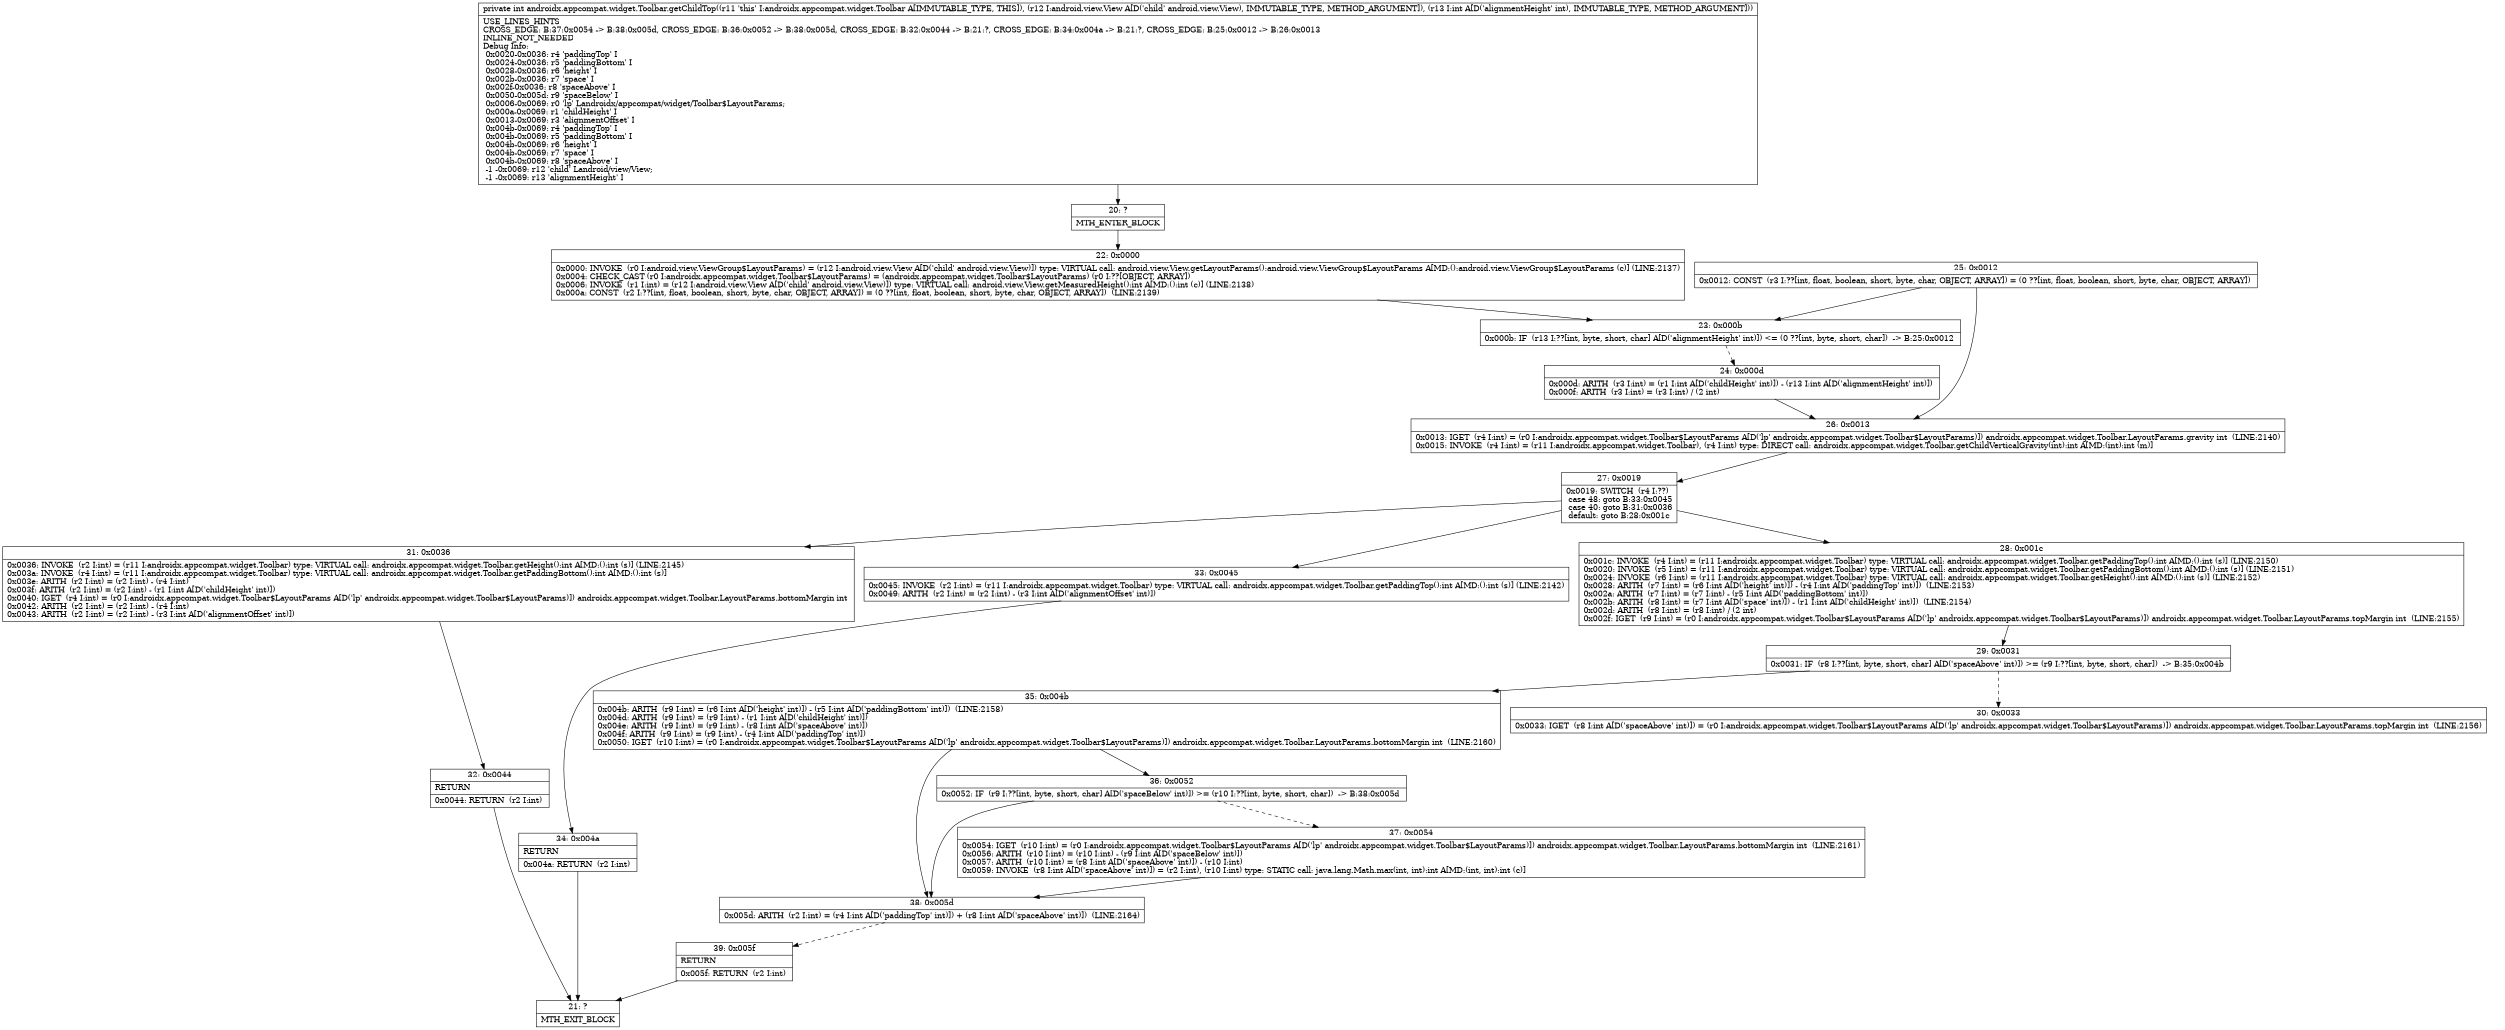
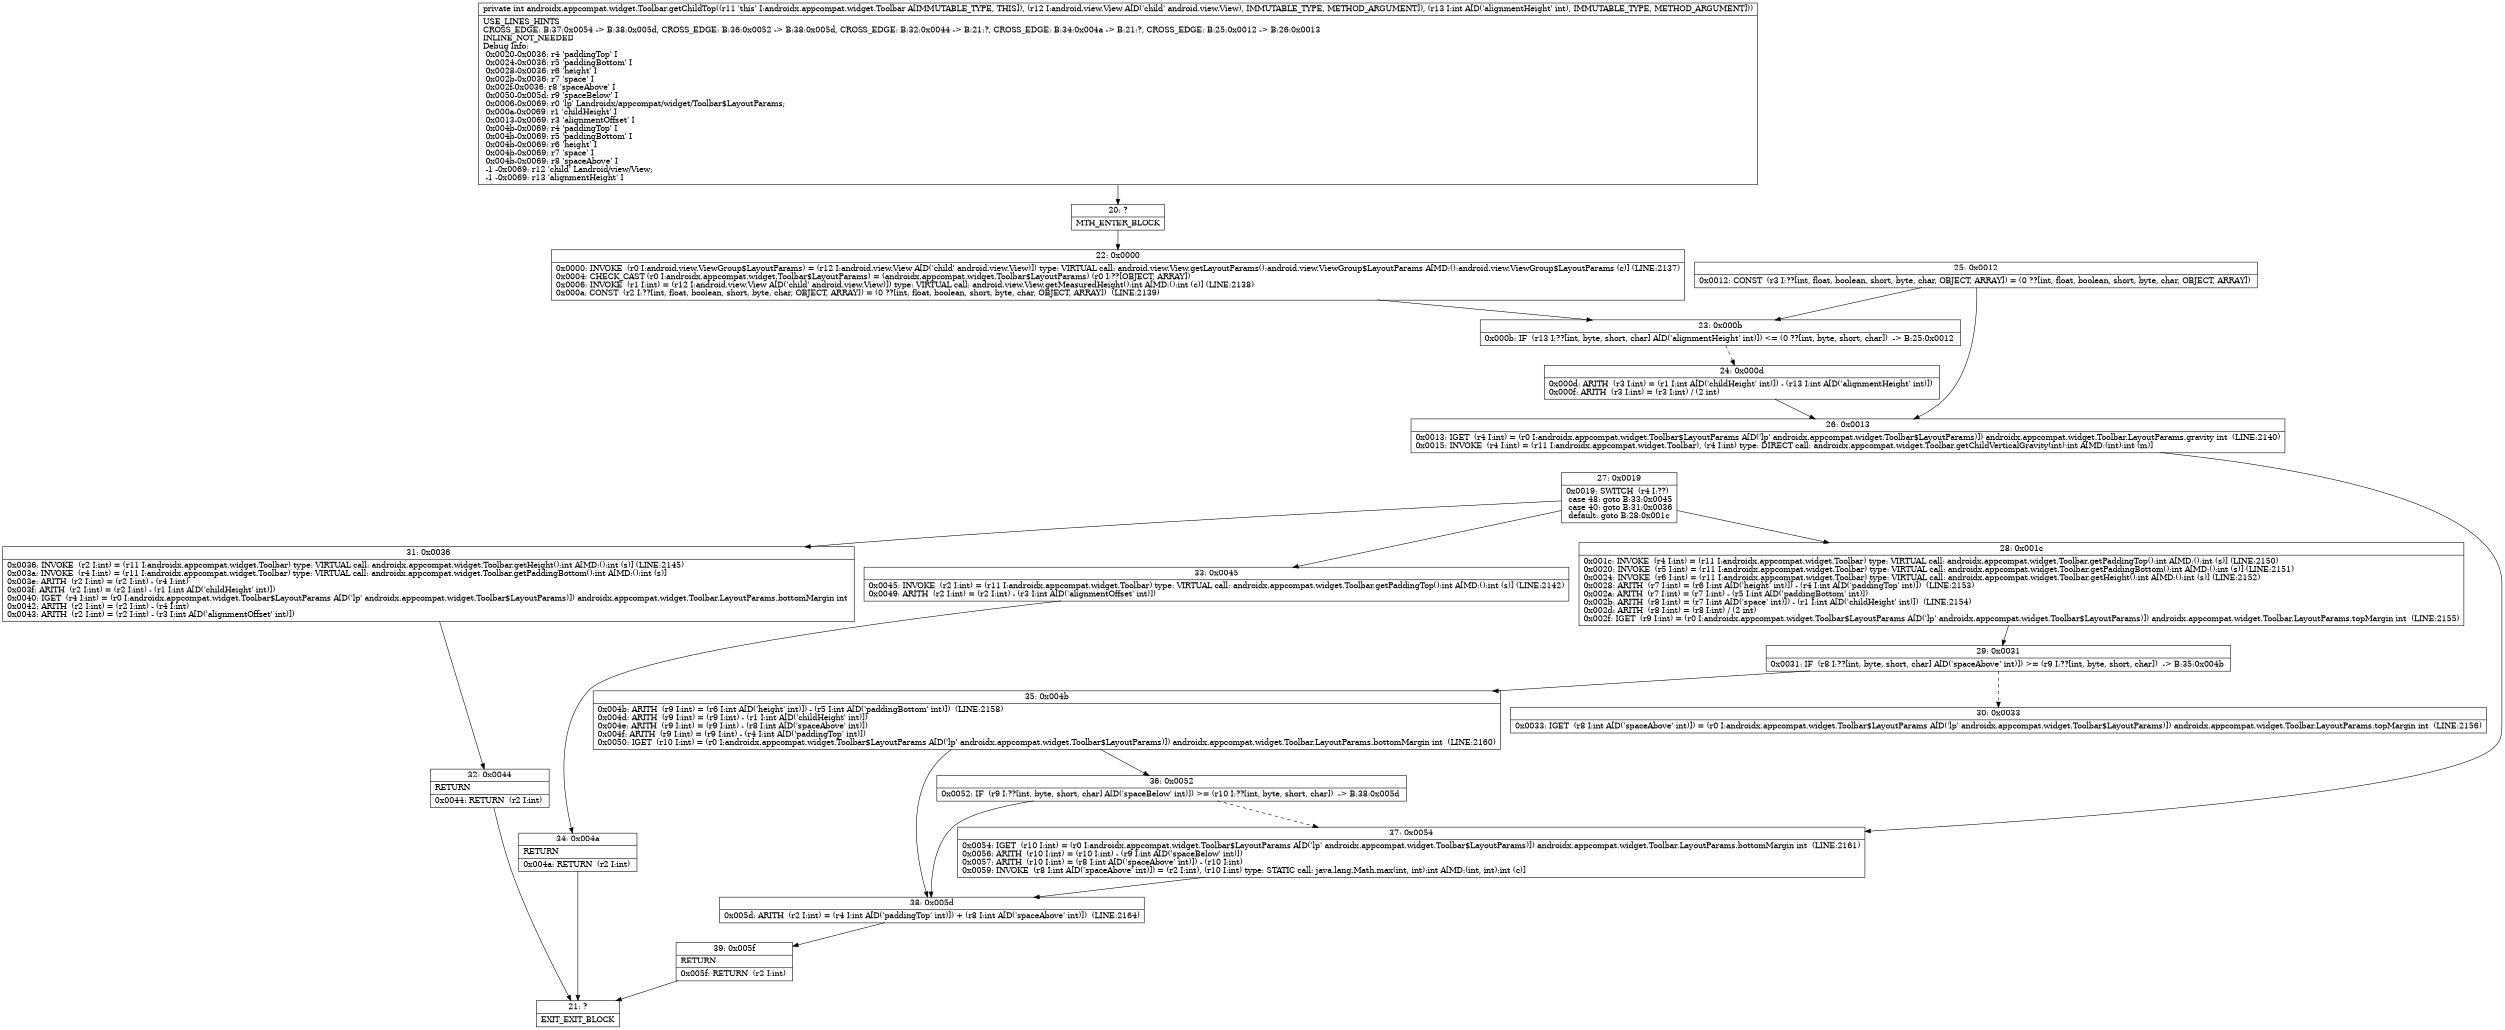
edge "26: 0x0013" -> "27: 0x0019": now "26: 0x0013" -> "37: 0x0054"
edge "38: 0x005d" -> "39: 0x005f": style dashed -> solid
node "21: ?": text "MTH_EXIT_BLOCK" -> "EXIT_EXIT_BLOCK"
